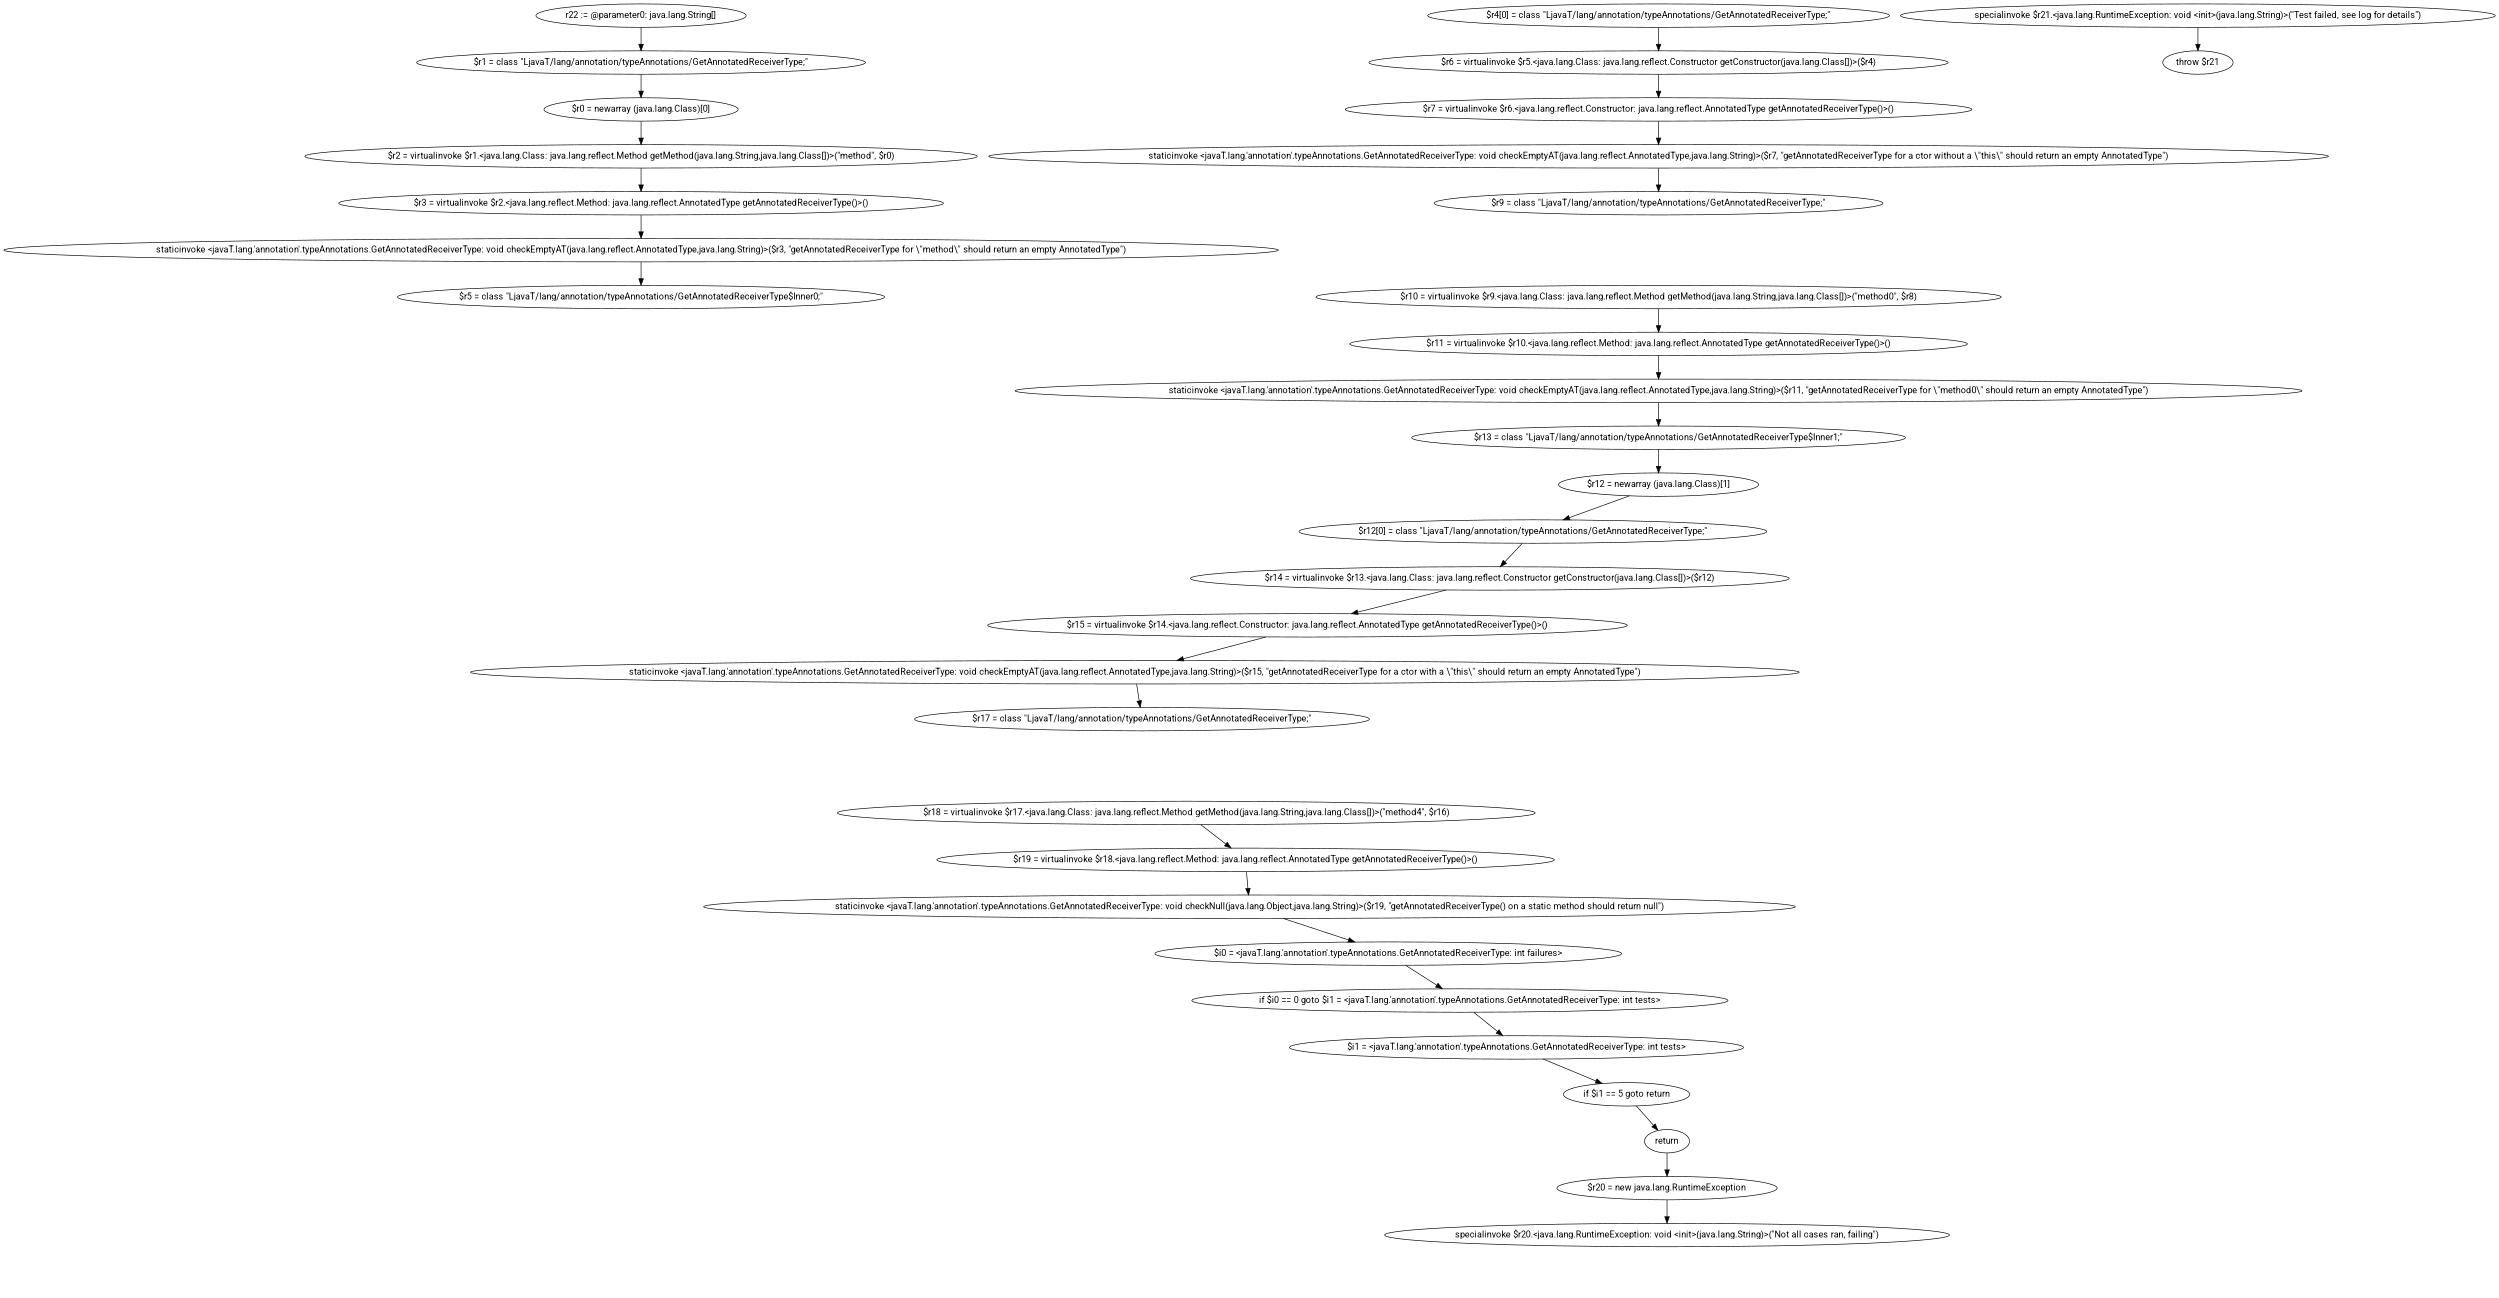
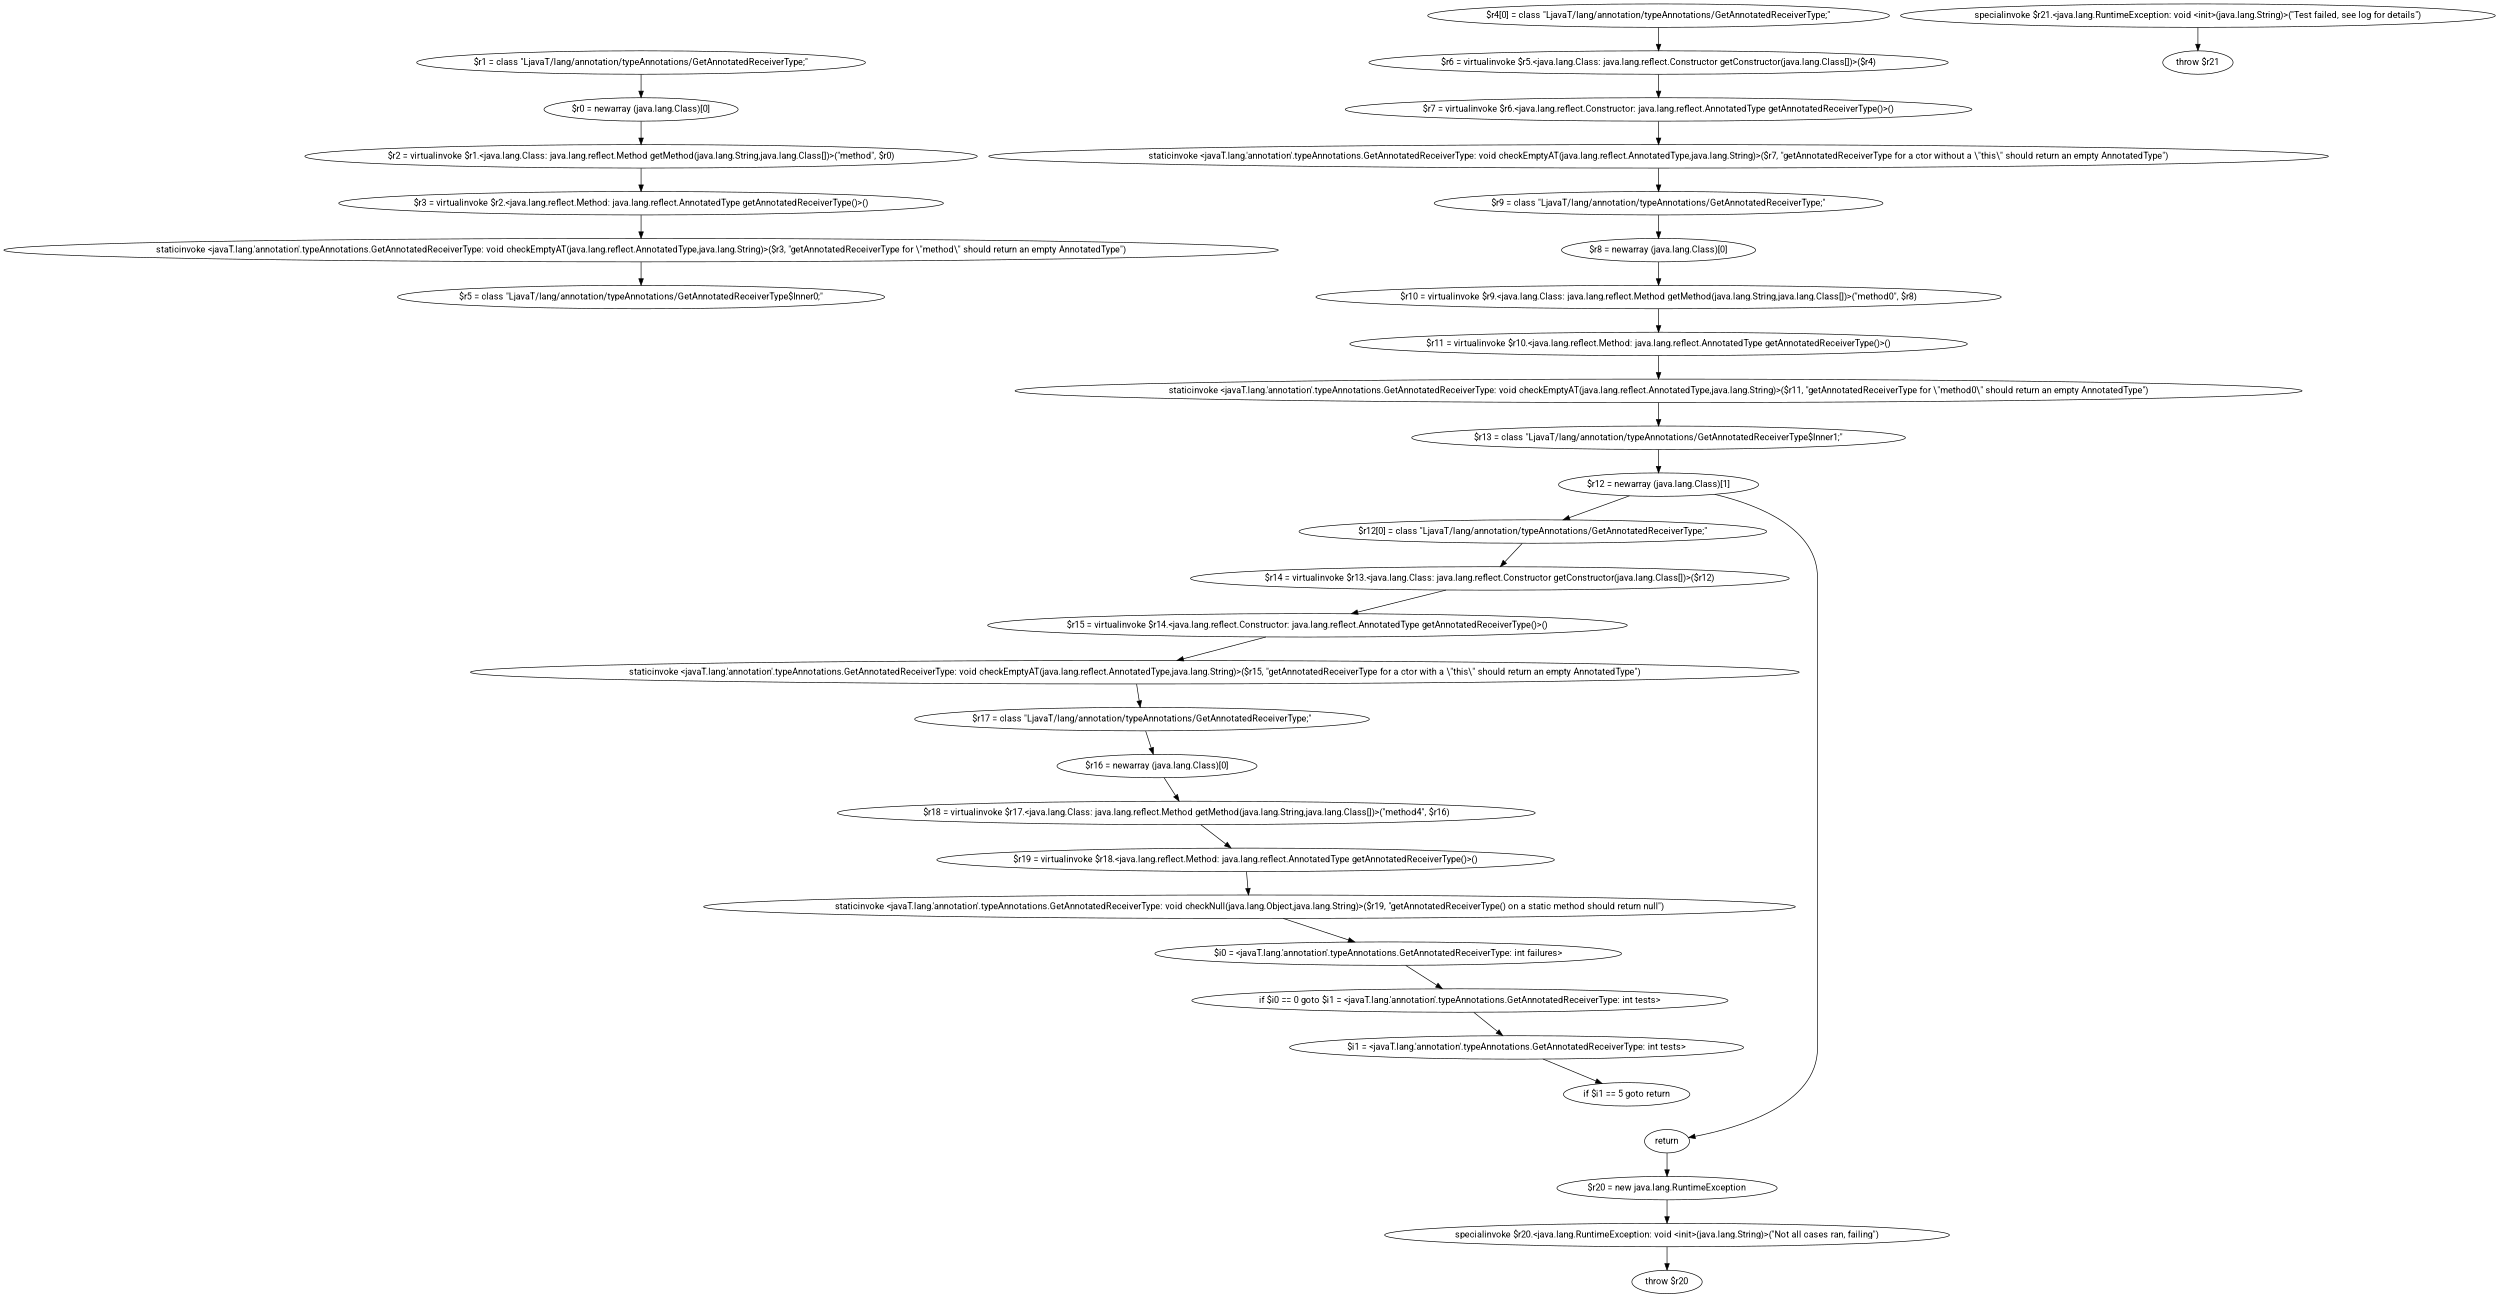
node "r22 := @parameter0: java.lang.String[]": removed
node "$r8 = newarray (java.lang.Class)[0]": added
node "$r16 = newarray (java.lang.Class)[0]": added
edge "if $i1 == 5 goto return" -> "return": now "$r12 = newarray (java.lang.Class)[1]" -> "return"
node "throw $r20": added
